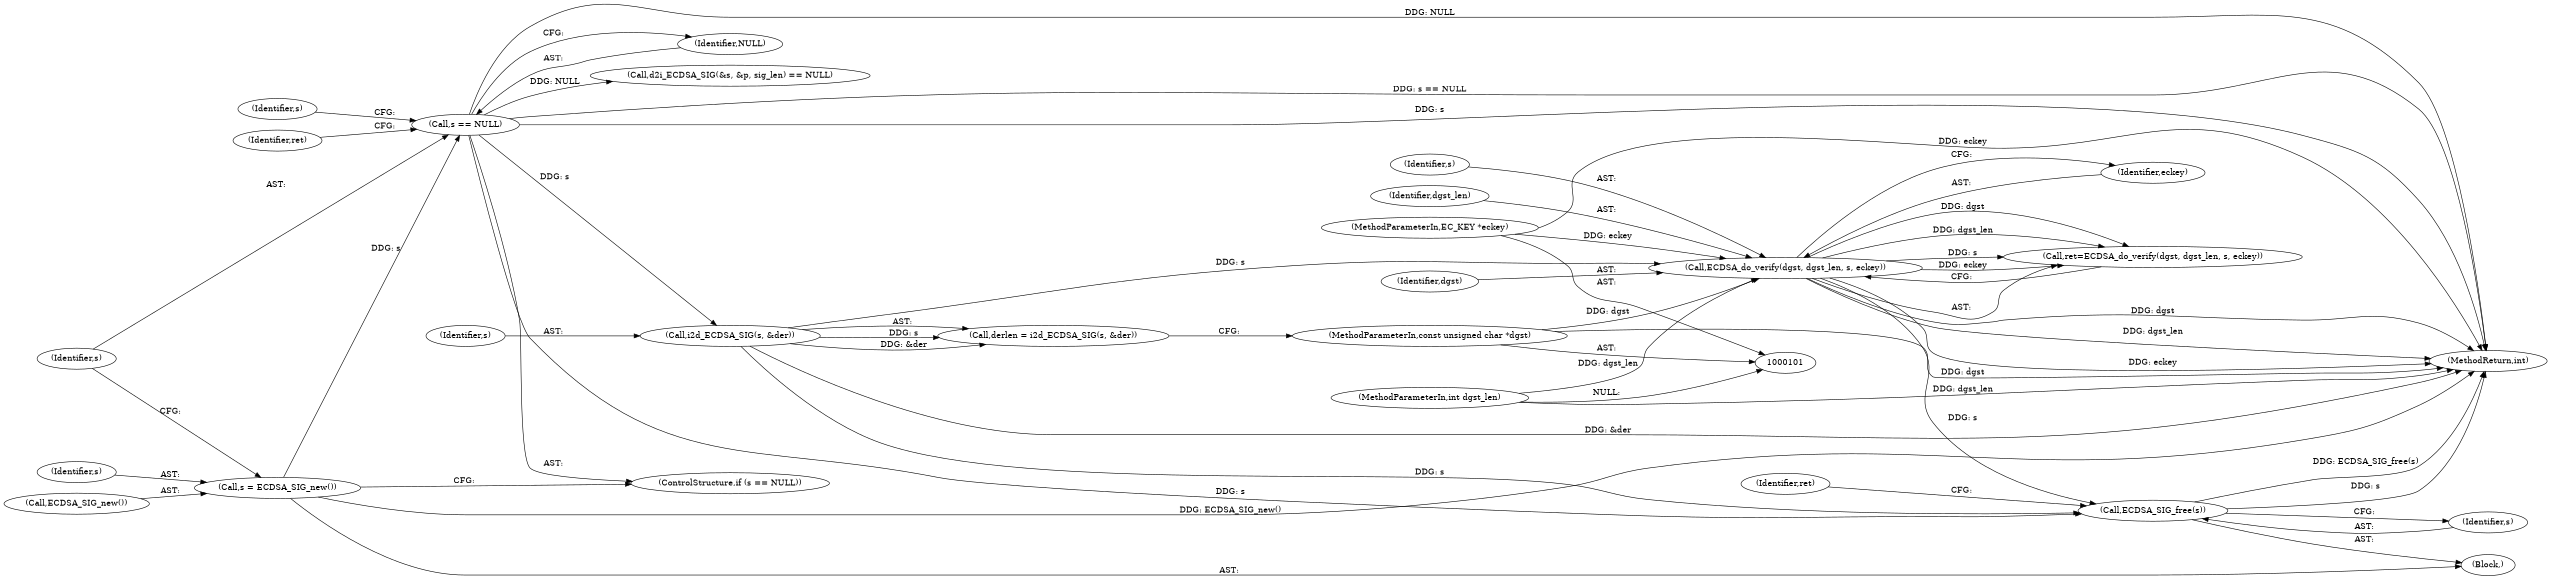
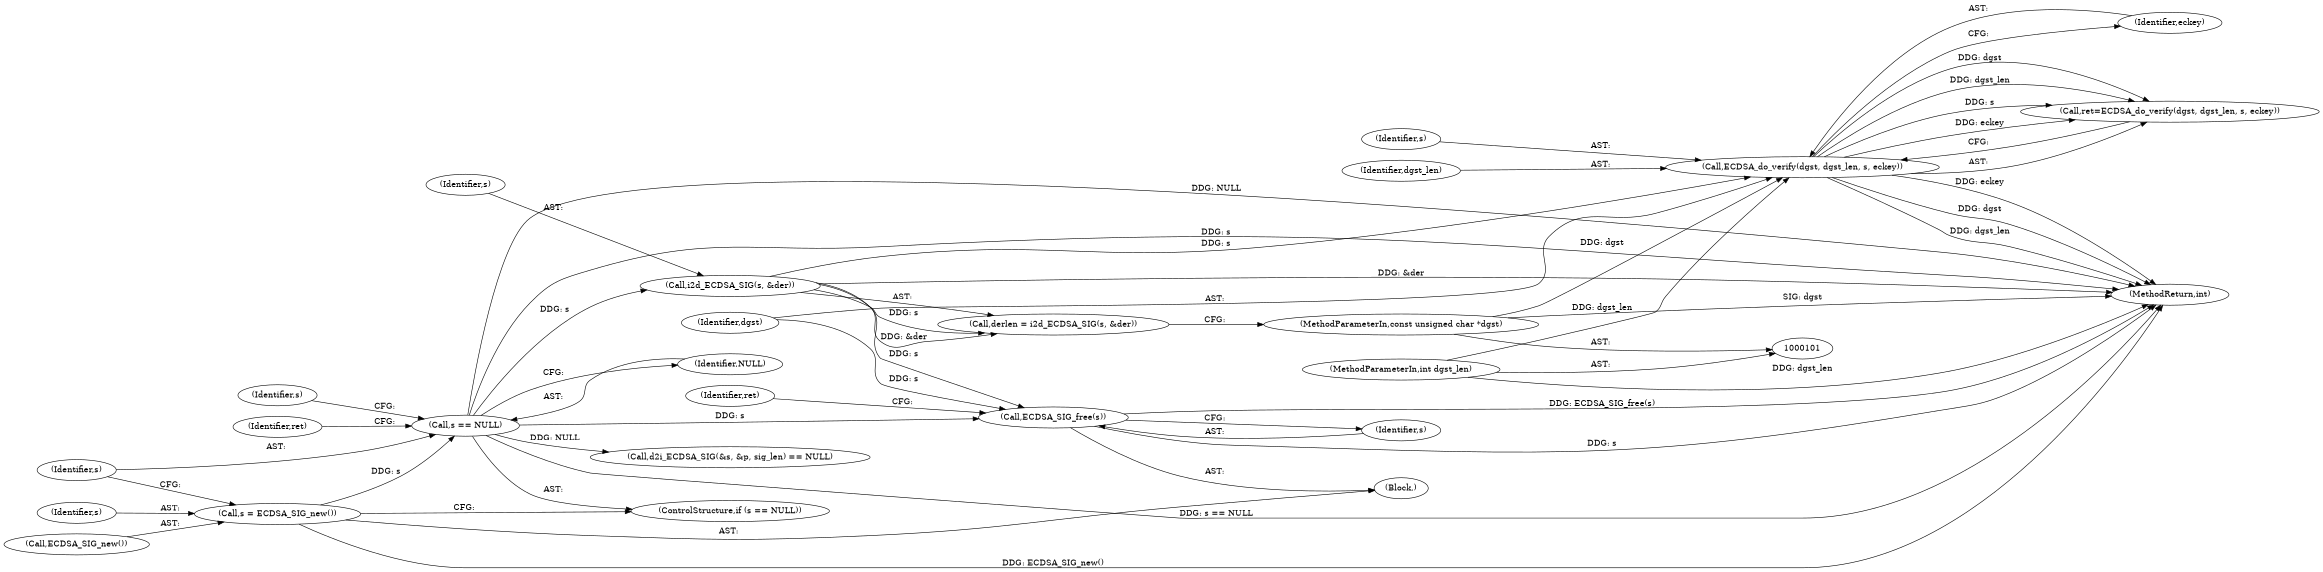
node "(MethodParameterIn,EC_KEY *eckey)": removed
edge "(MethodParameterIn,const unsigned char *dgst)" -> "(MethodReturn,int)": label "DDG: dgst" -> "SIG: dgst"
edge "(MethodParameterIn,int dgst_len)" -> "1000101": label "NULL: " -> "AST: "
edge "(Call,ECDSA_do_verify(dgst, dgst_len, s, eckey))" -> "(Call,ECDSA_SIG_free(s))": now "(Identifier,dgst)" -> "(Call,ECDSA_SIG_free(s))"
